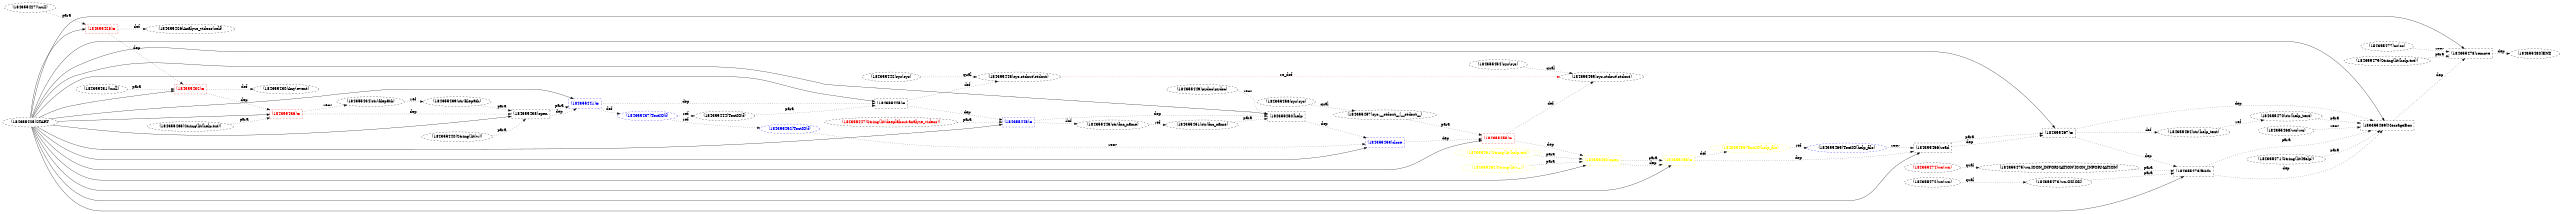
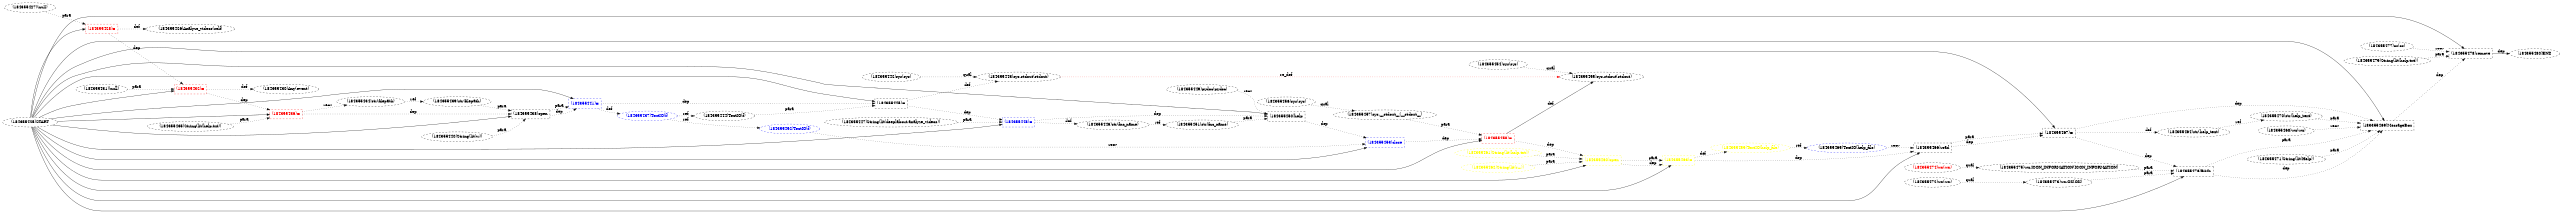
edge "(184355478)remove" -> "(184355480)END": style dotted -> solid
edge "(184355458)=" -> "(184355455)sys.stdout(stdout)": style dotted -> solid
node "(184355447)String(lit(deeplabcut.analyze_videos))": fontcolor red -> black
